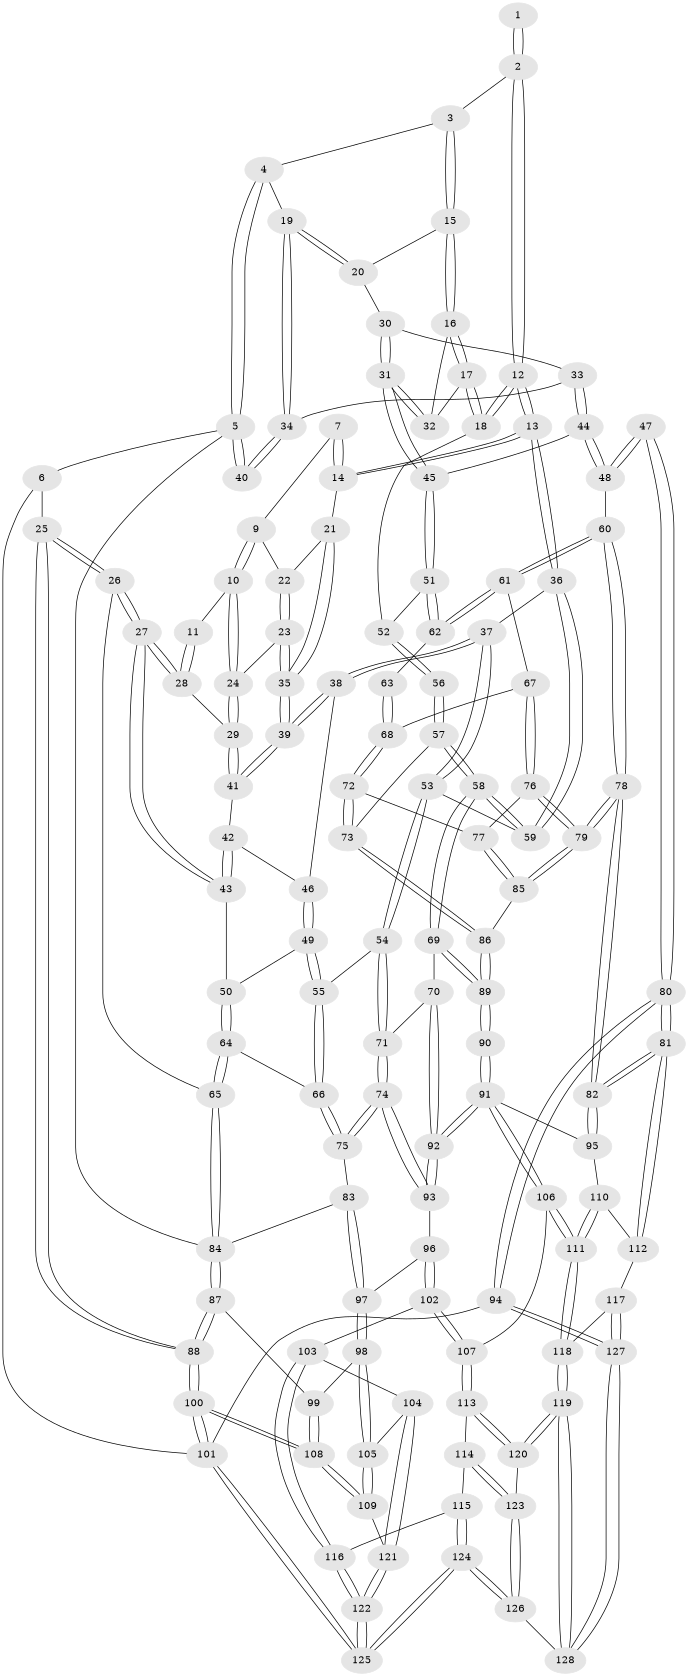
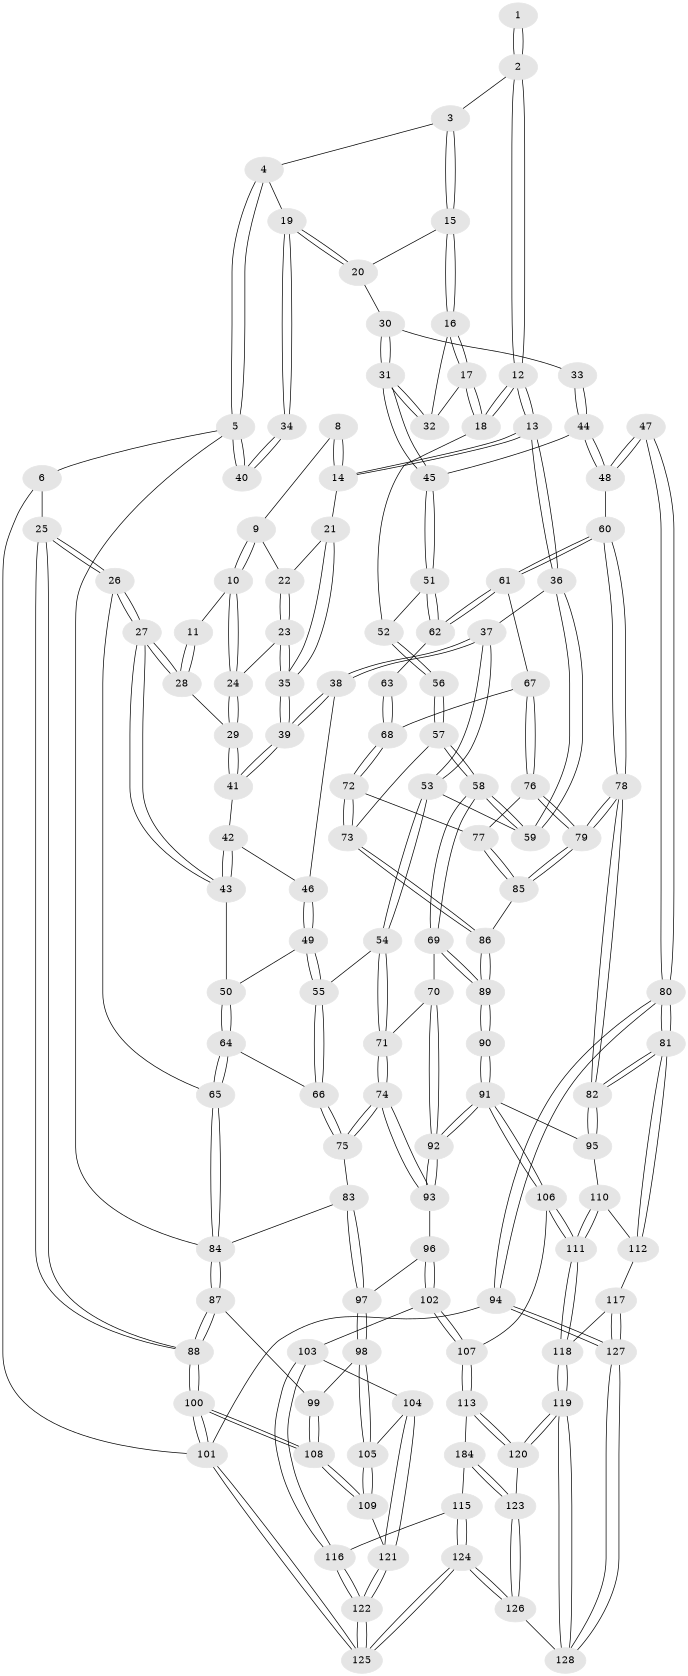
edge "33" -- "34": removed
node "7": label "7" -> "8"
node "114": label "114" -> "184"
